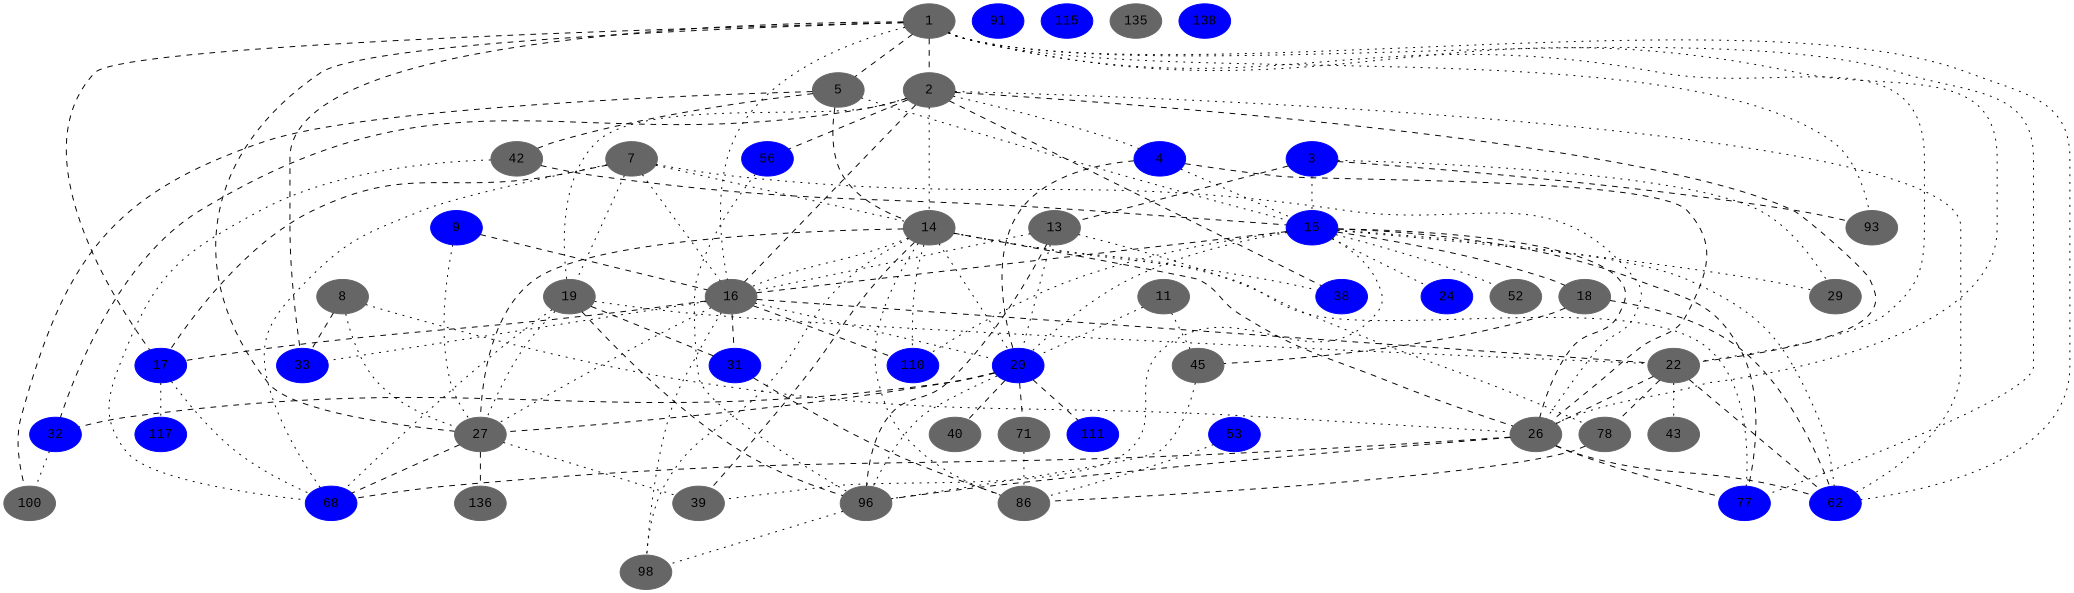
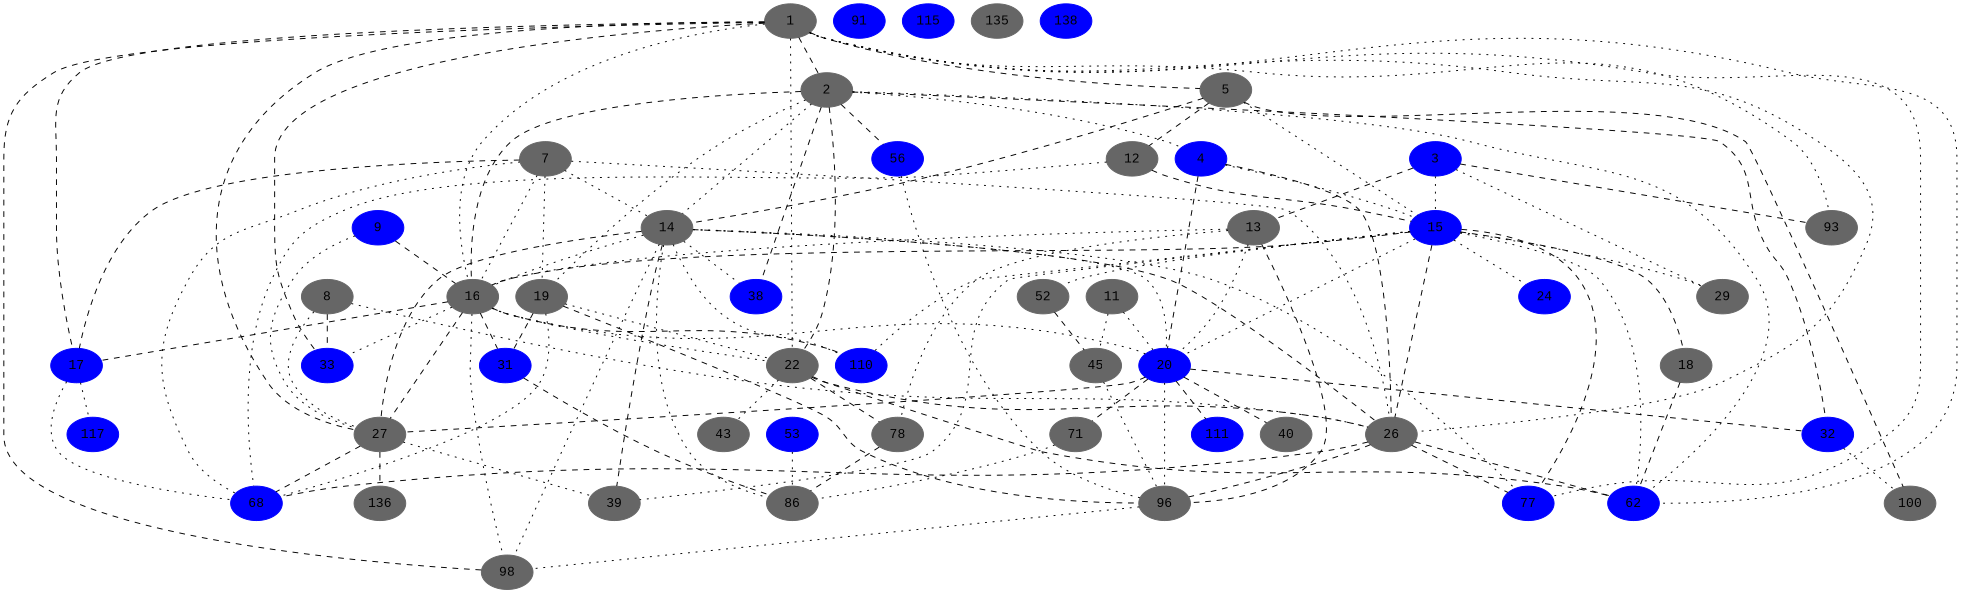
edge "1" -- "98": added
node "42": label "42" -> "12"
edge "16" -- "22": style dashed -> dotted
edge "18" -- "45": now "52" -- "45"
edge "16" -- "27": style dotted -> dashed
edge "19" -- "27": removed
